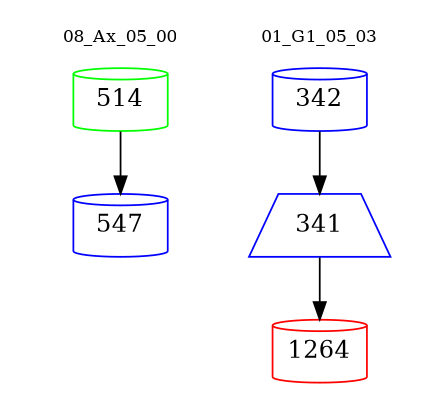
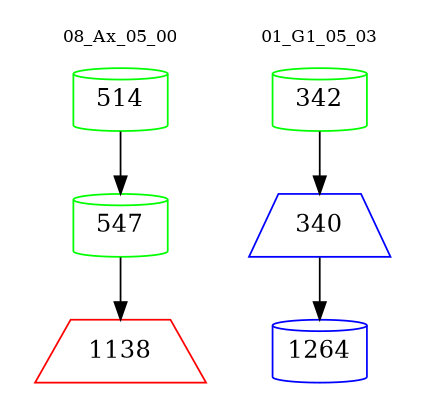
node "342": color blue -> green
node "547": color blue -> green
node "341": label "341" -> "340"
node "1138": added
node "1264": color red -> blue
